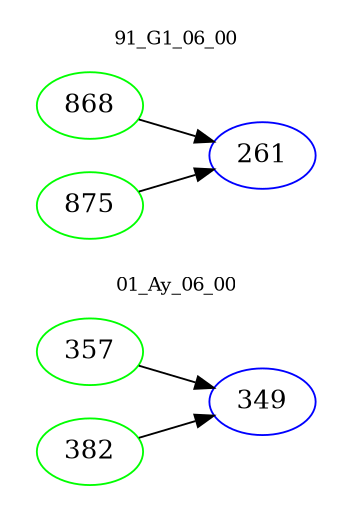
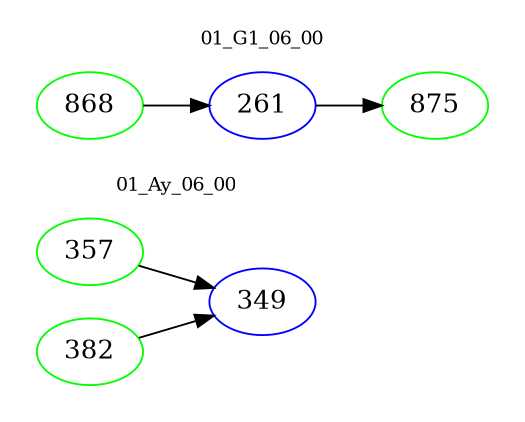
cluster "91_G1_06_00": label "91_G1_06_00" -> "01_G1_06_00"
edge "875" -> "261": reversed
